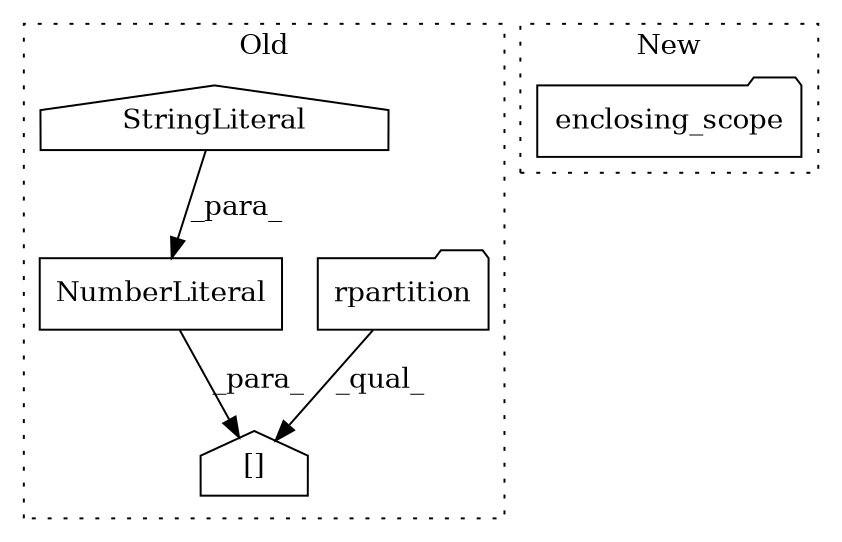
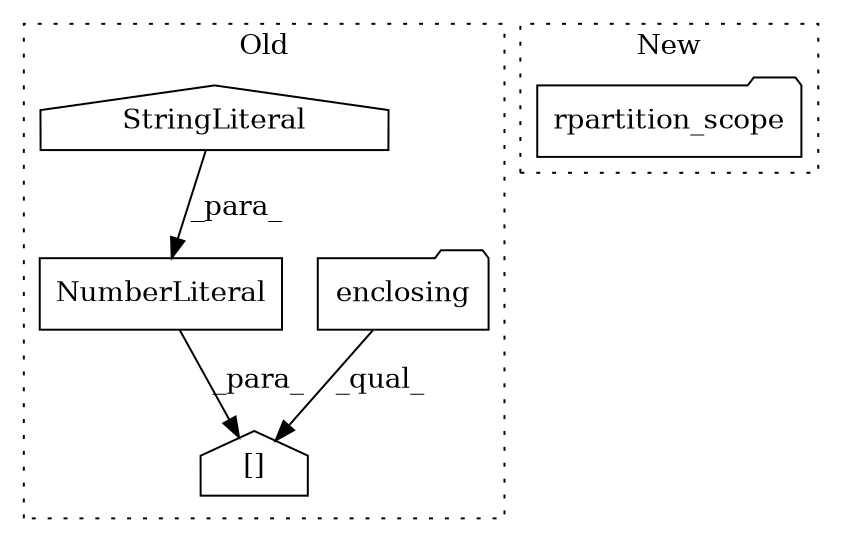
node "enclosing_scope": label "enclosing_scope" -> "rpartition_scope"
node "rpartition": label "rpartition" -> "enclosing"
